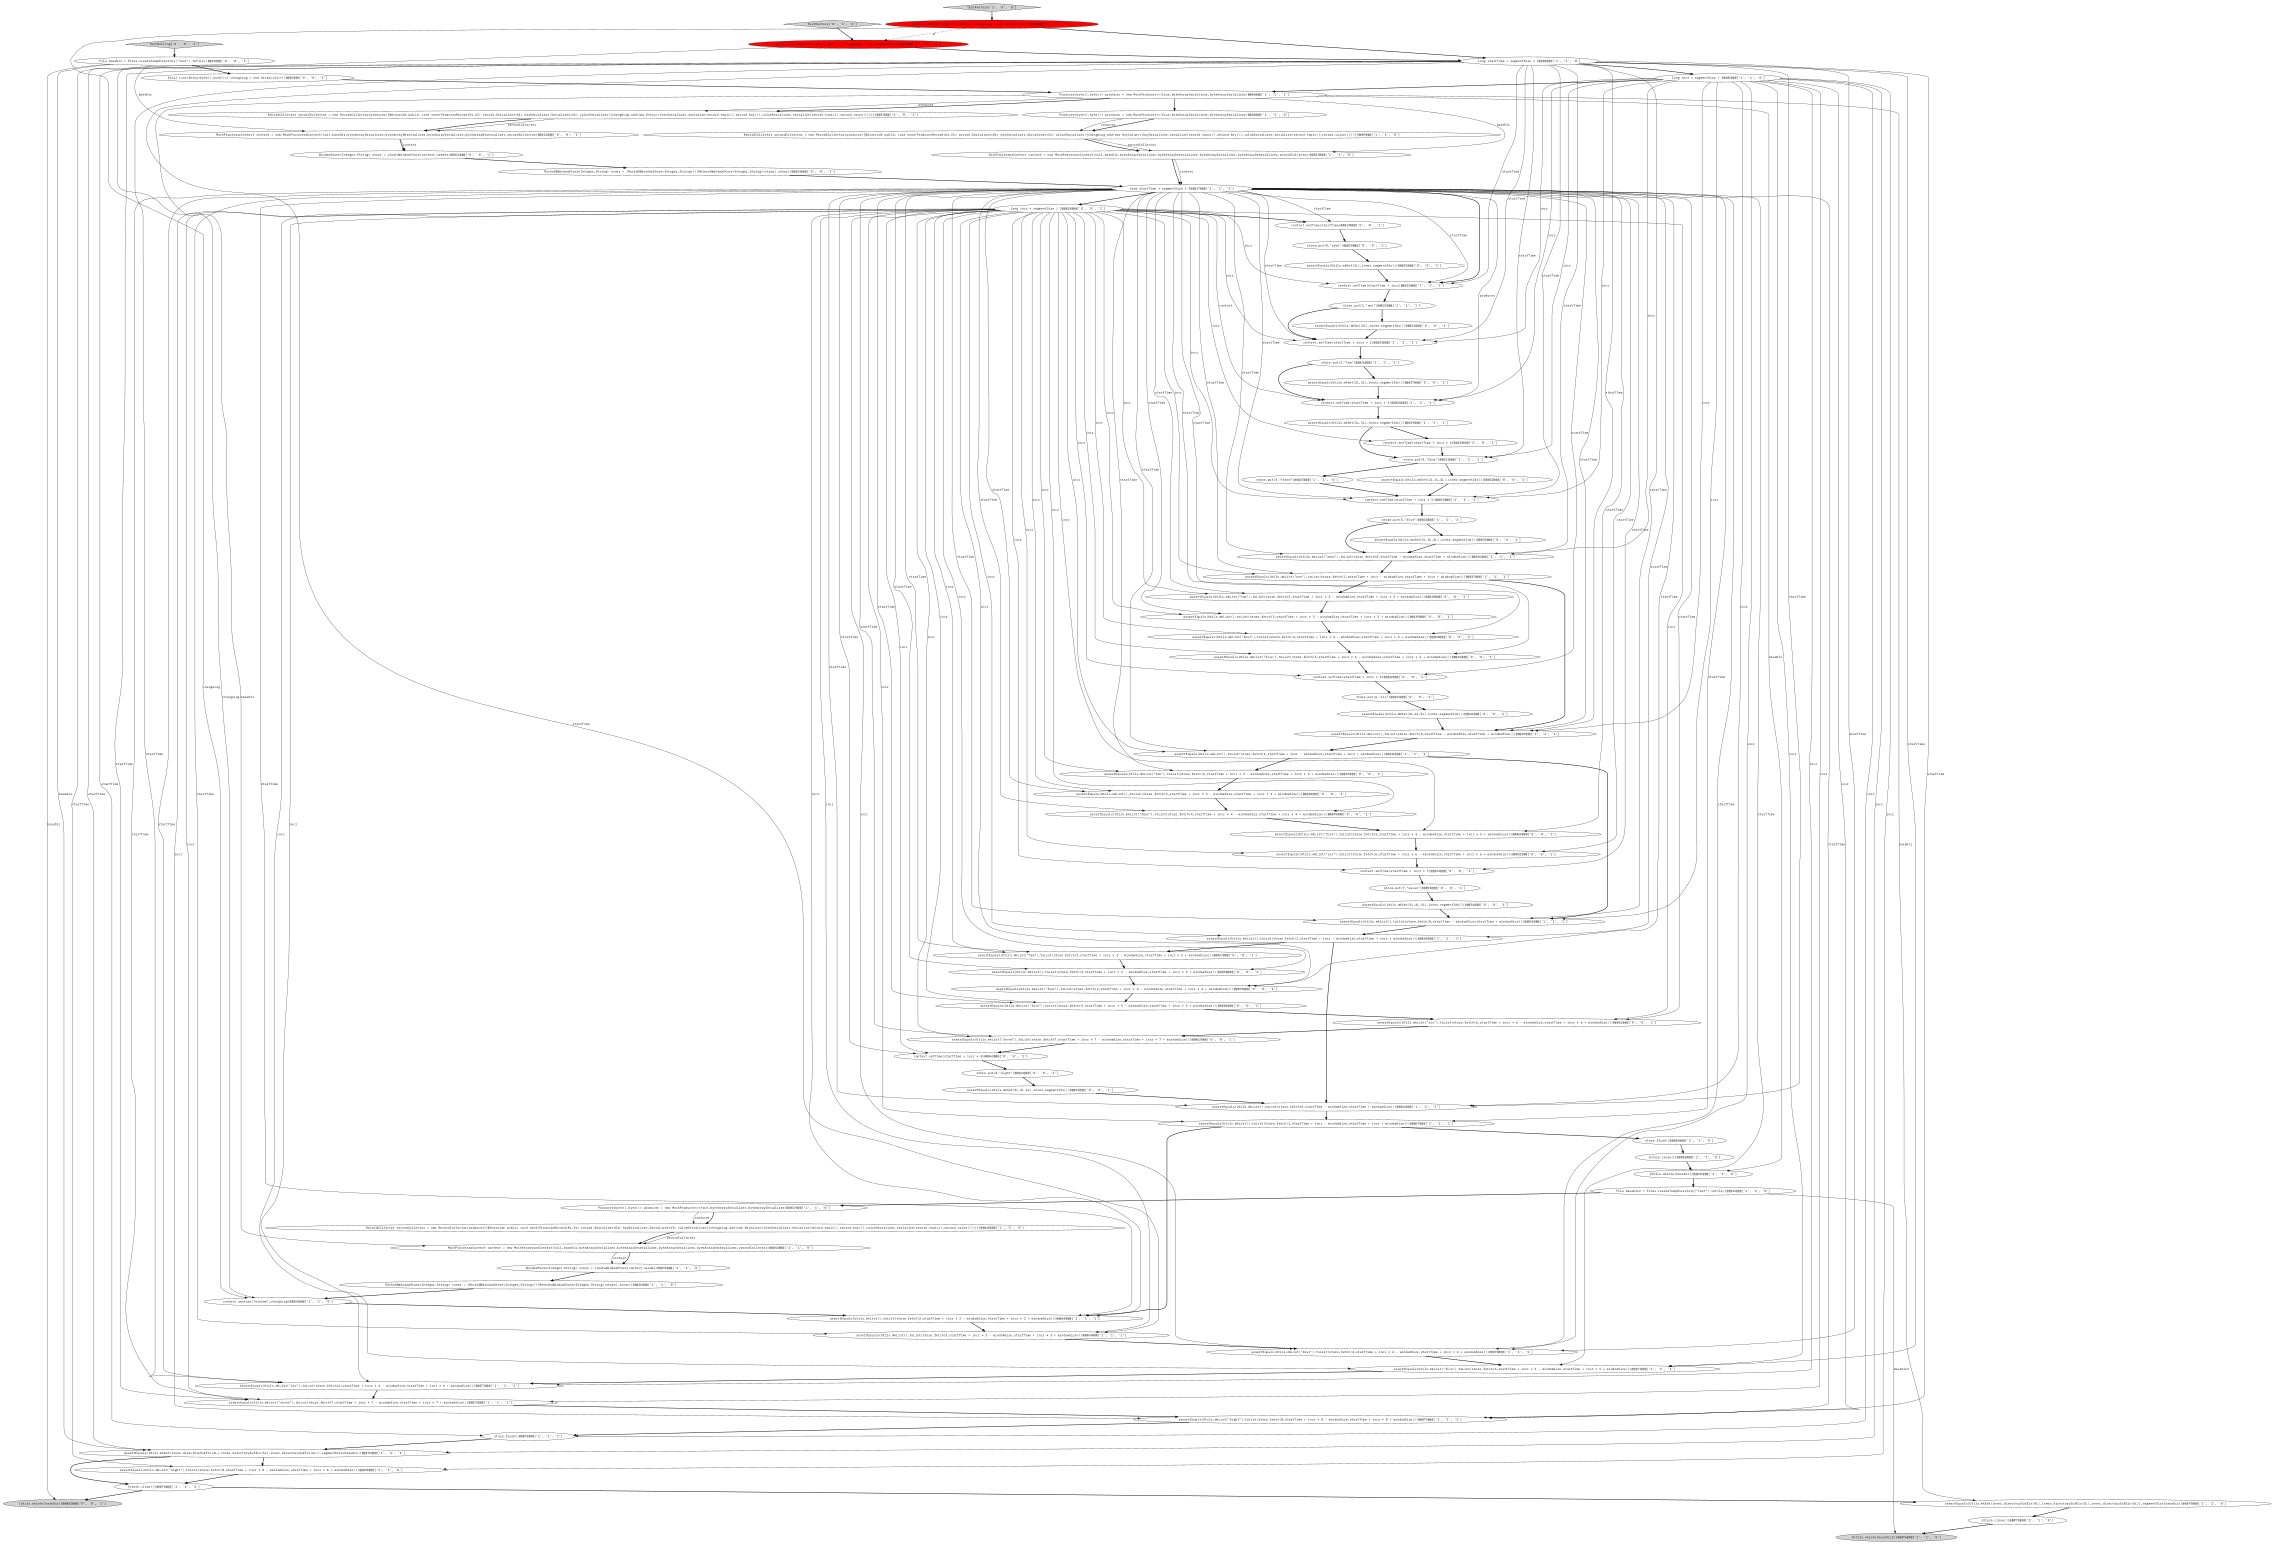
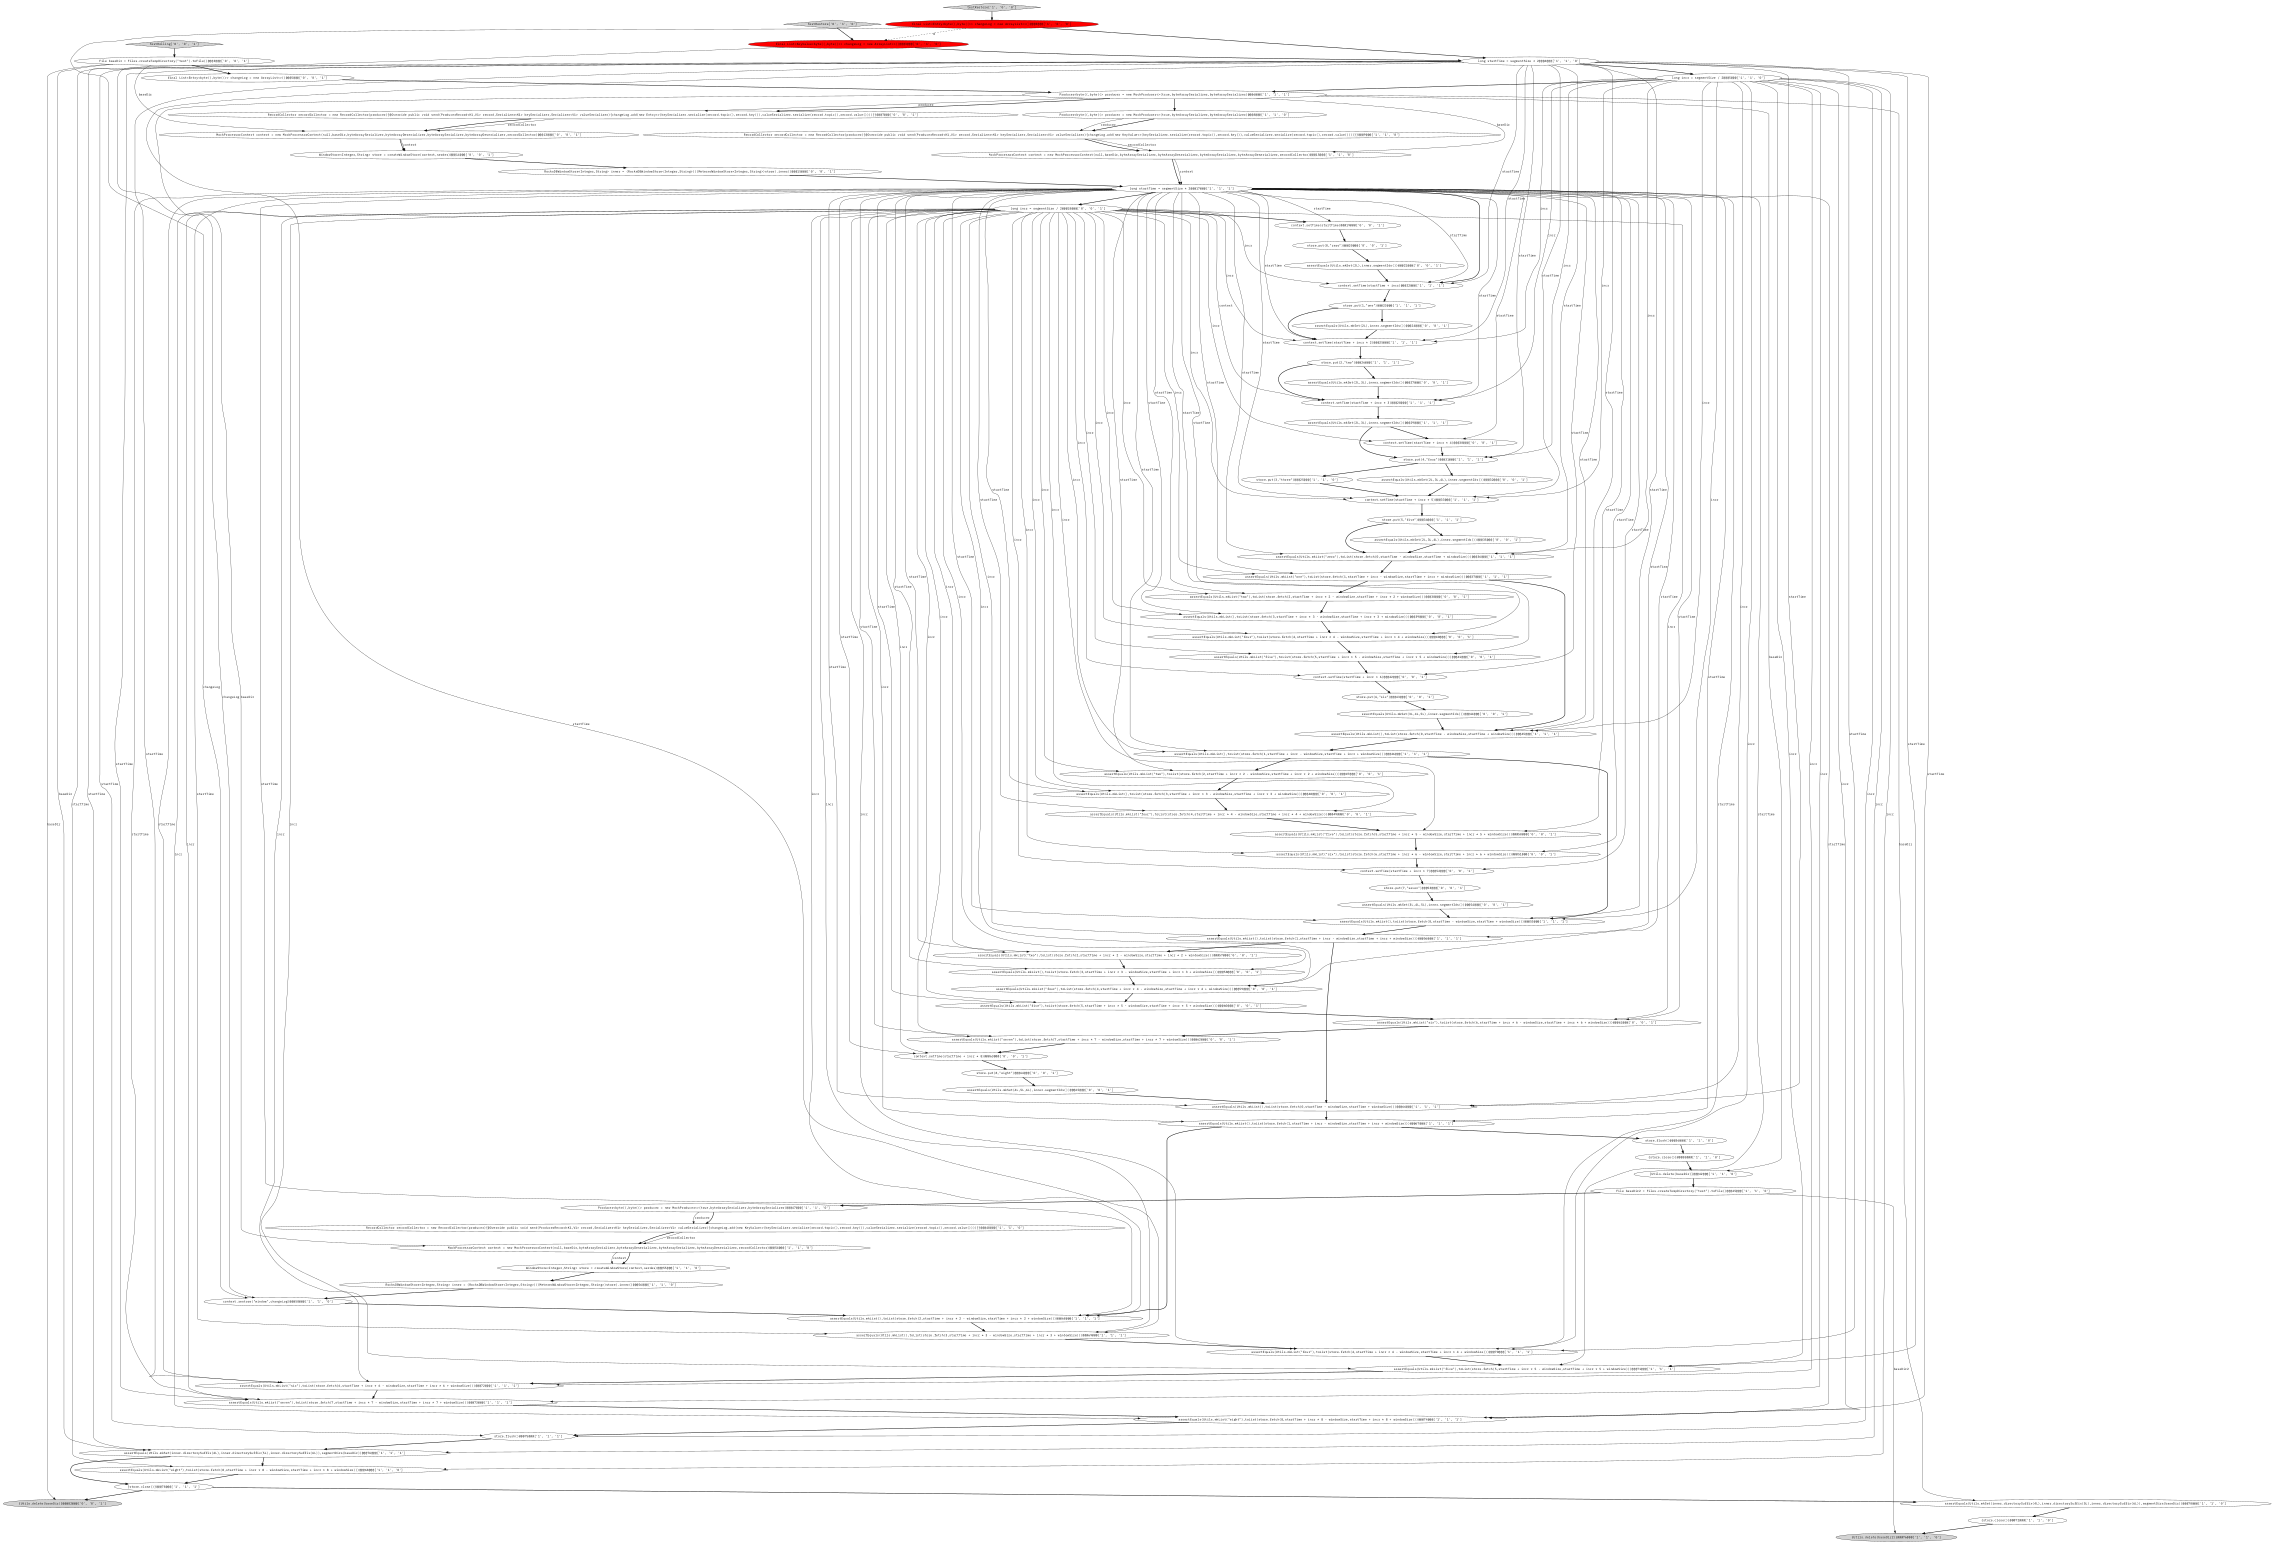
edge "long startTime = segmentSize * 2@@@17@@@['1', '1', '1']" -> "context.setTime(startTime + incr * 4)@@@30@@@['0', '0', '1']": added, label "startTime"
edge "long startTime = segmentSize * 2@@@17@@@['1', '1', '1']" -> "context.setTime(startTime + incr * 3)@@@28@@@['1', '1', '1']": label "producer" -> "startTime"
